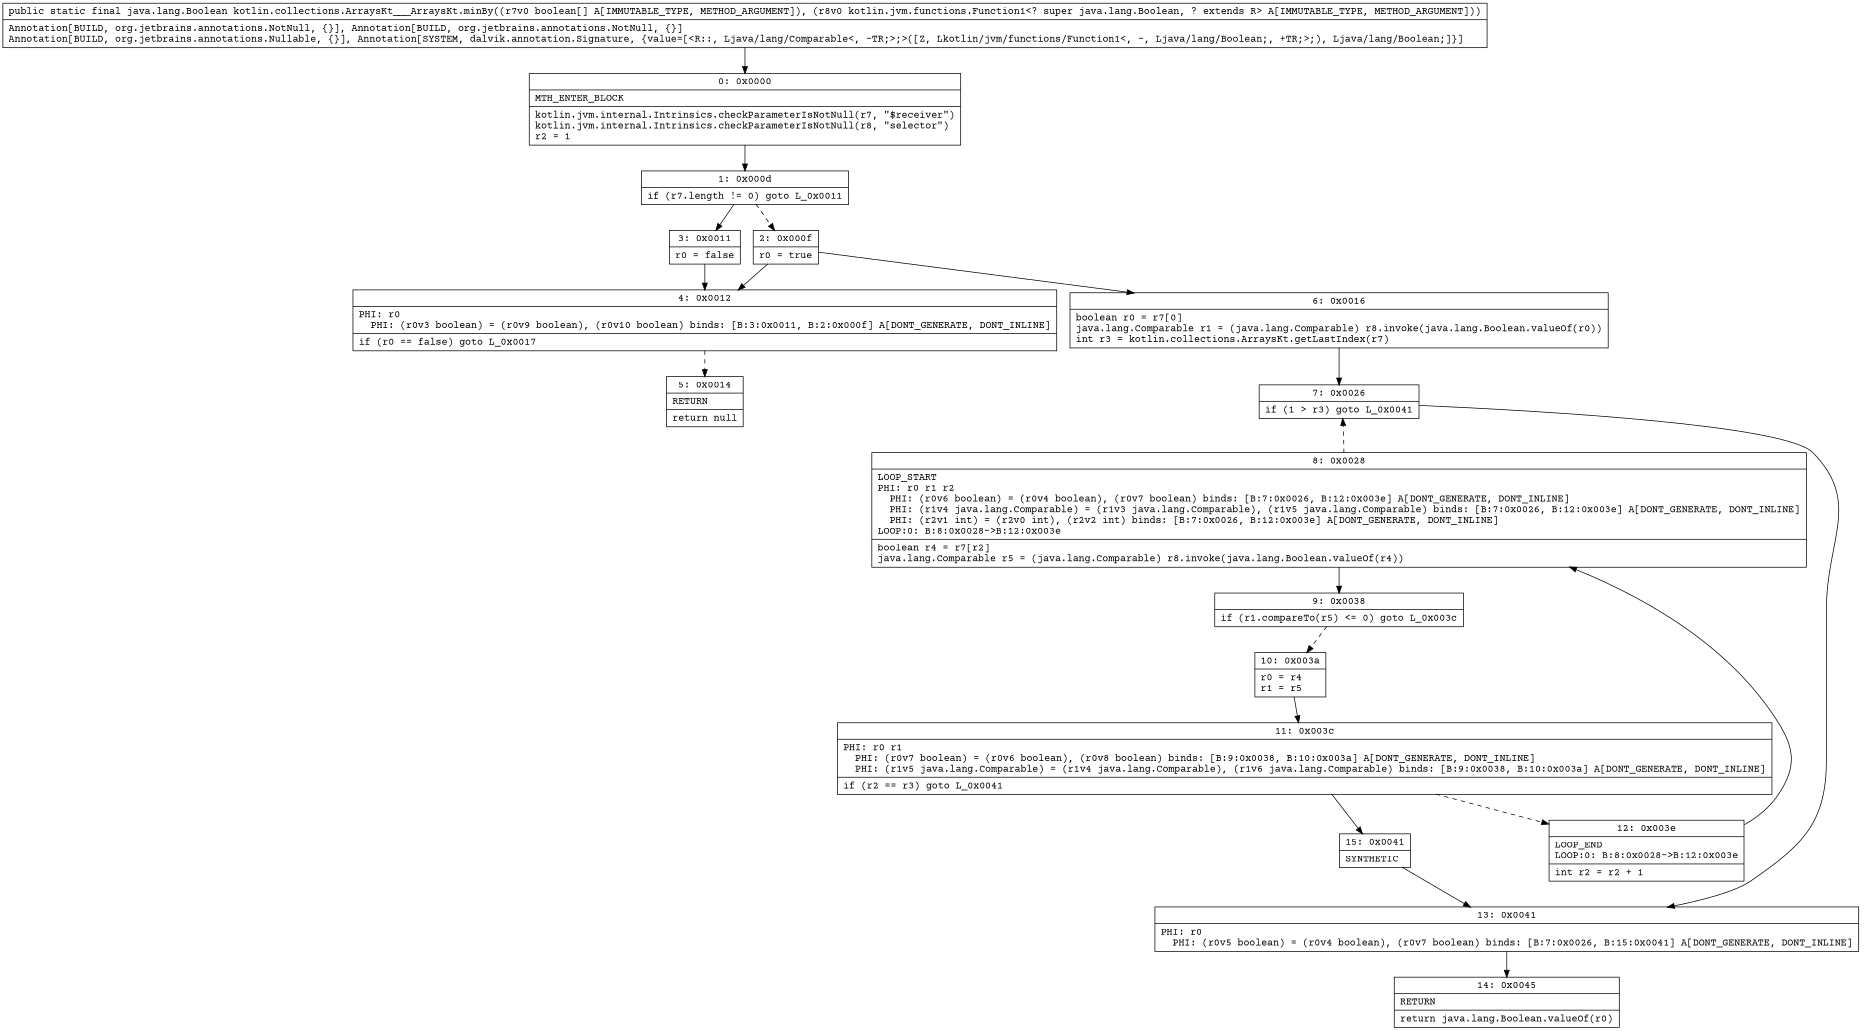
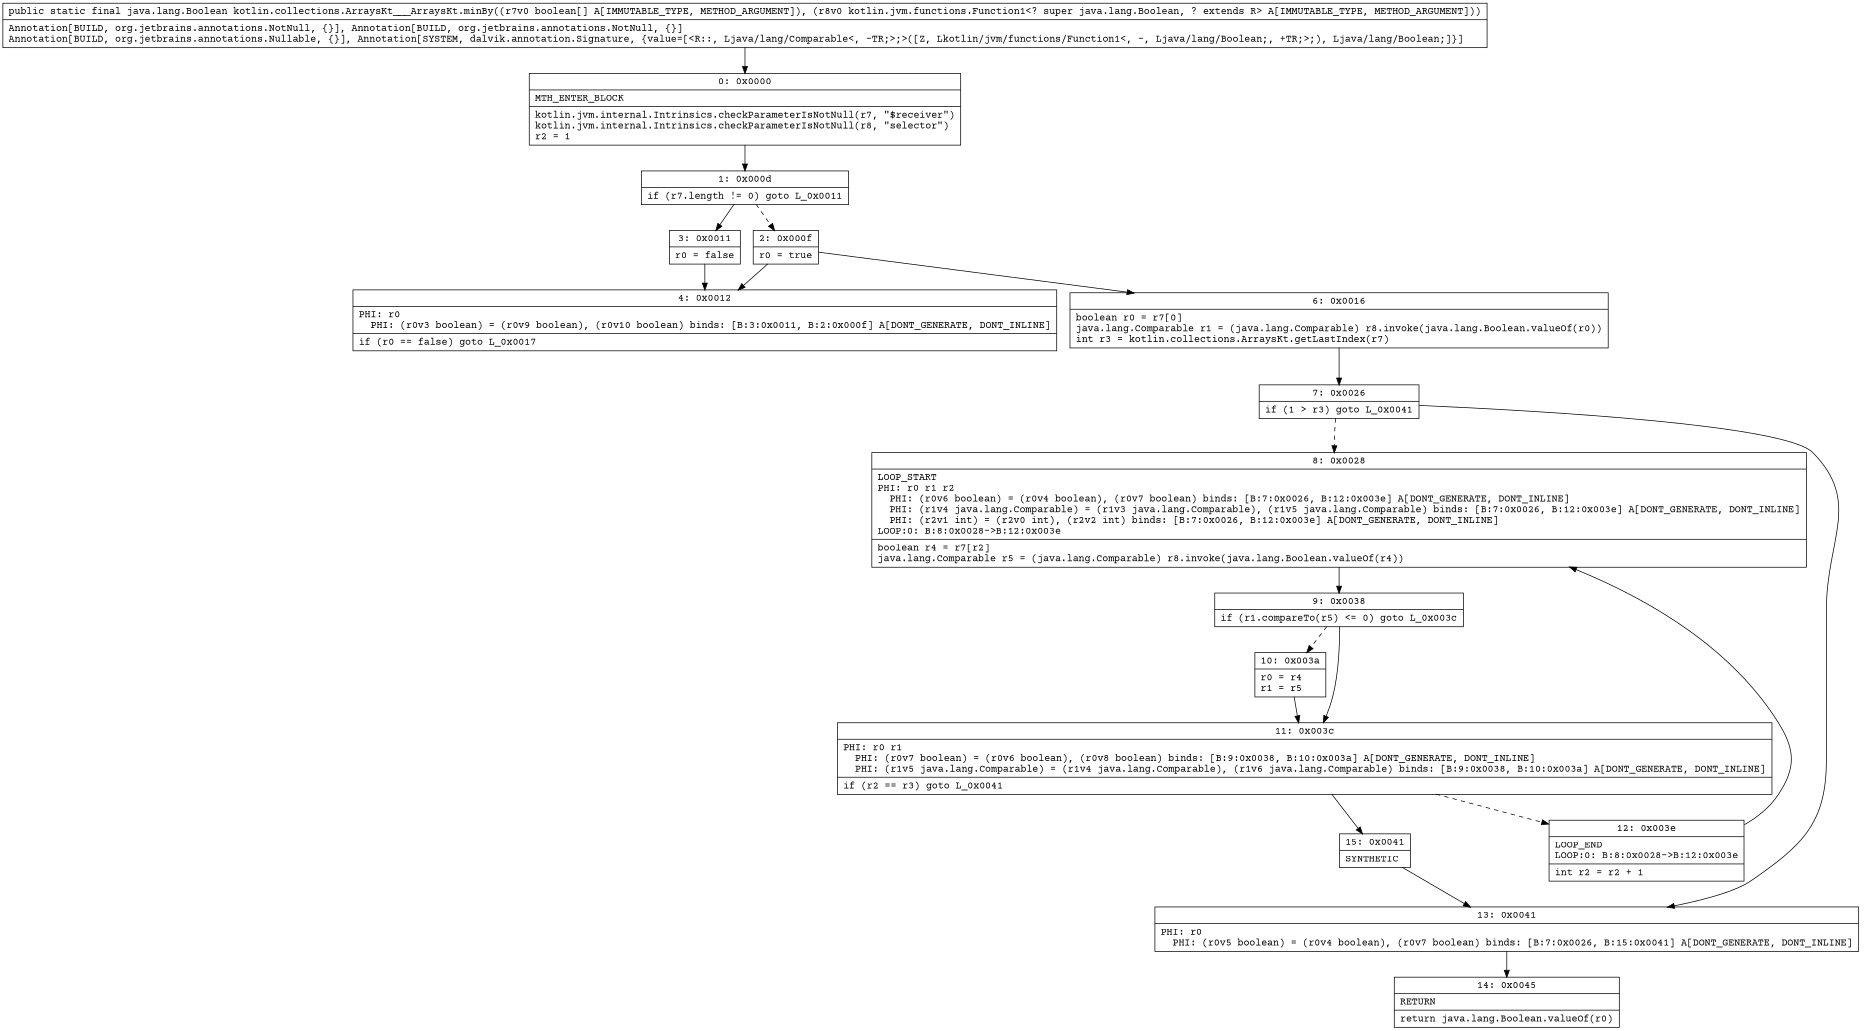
node "5: 0x0014": removed
edge "8: 0x0028" -> "7: 0x0026": reversed
edge "9: 0x0038" -> "11: 0x003c": added
